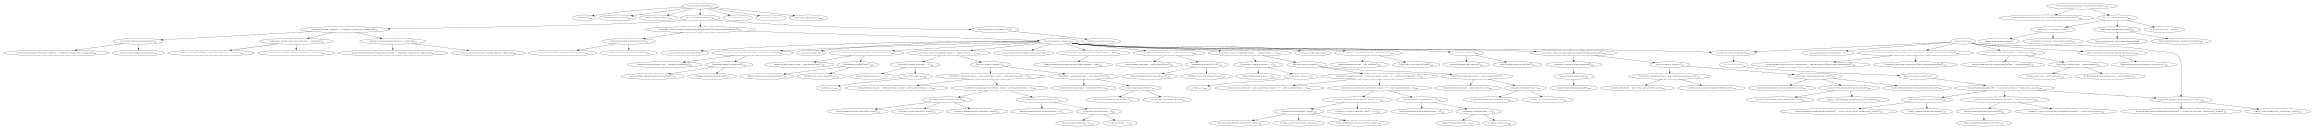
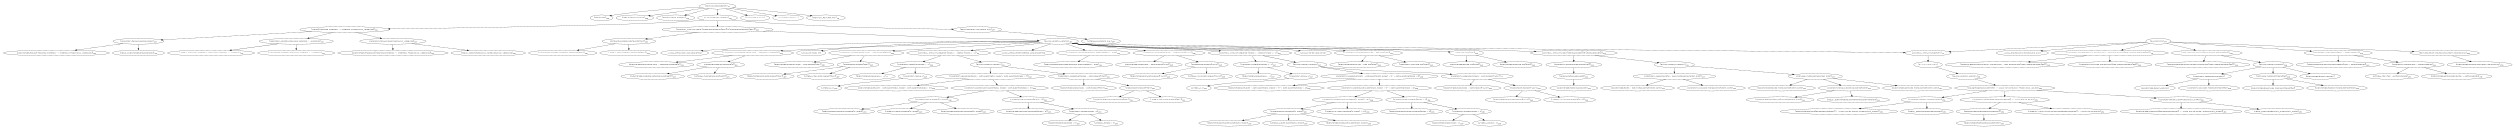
edge "(BLOCK,try,try)" -> "(<operator>.fieldAccess,Project.MSG_WARN)": now "(BLOCK,try,try)" -> "(<init>,new InputSource(new FileInputStream(file)))"
